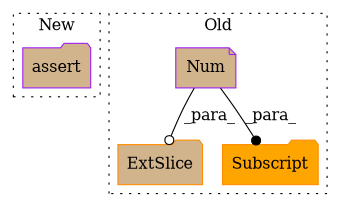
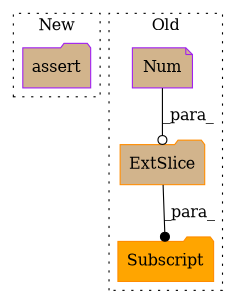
edge "Num" -> "Subscript": now "ExtSlice" -> "Subscript"
